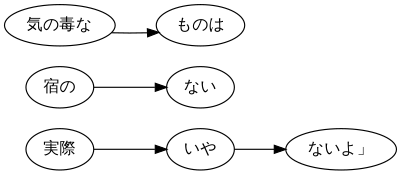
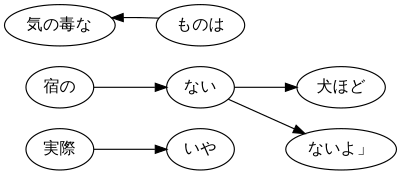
edge "気の毒な" -> "ものは": reversed
node "犬ほど": added
edge "いや" -> "ないよ」": now "ない" -> "ないよ」"
